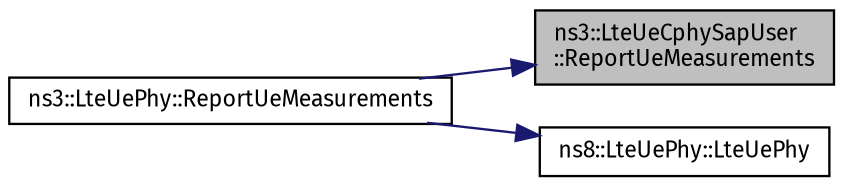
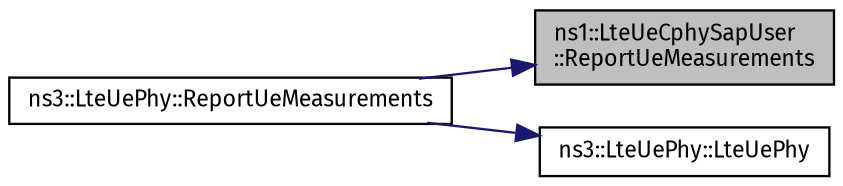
node "ns3::LteUeCphySapUser ::ReportUeMeasurements": label "ns3::LteUeCphySapUser ::ReportUeMeasurements" -> "ns1::LteUeCphySapUser ::ReportUeMeasurements"
node "ns8::LteUePhy::LteUePhy": label "ns8::LteUePhy::LteUePhy" -> "ns3::LteUePhy::LteUePhy"
